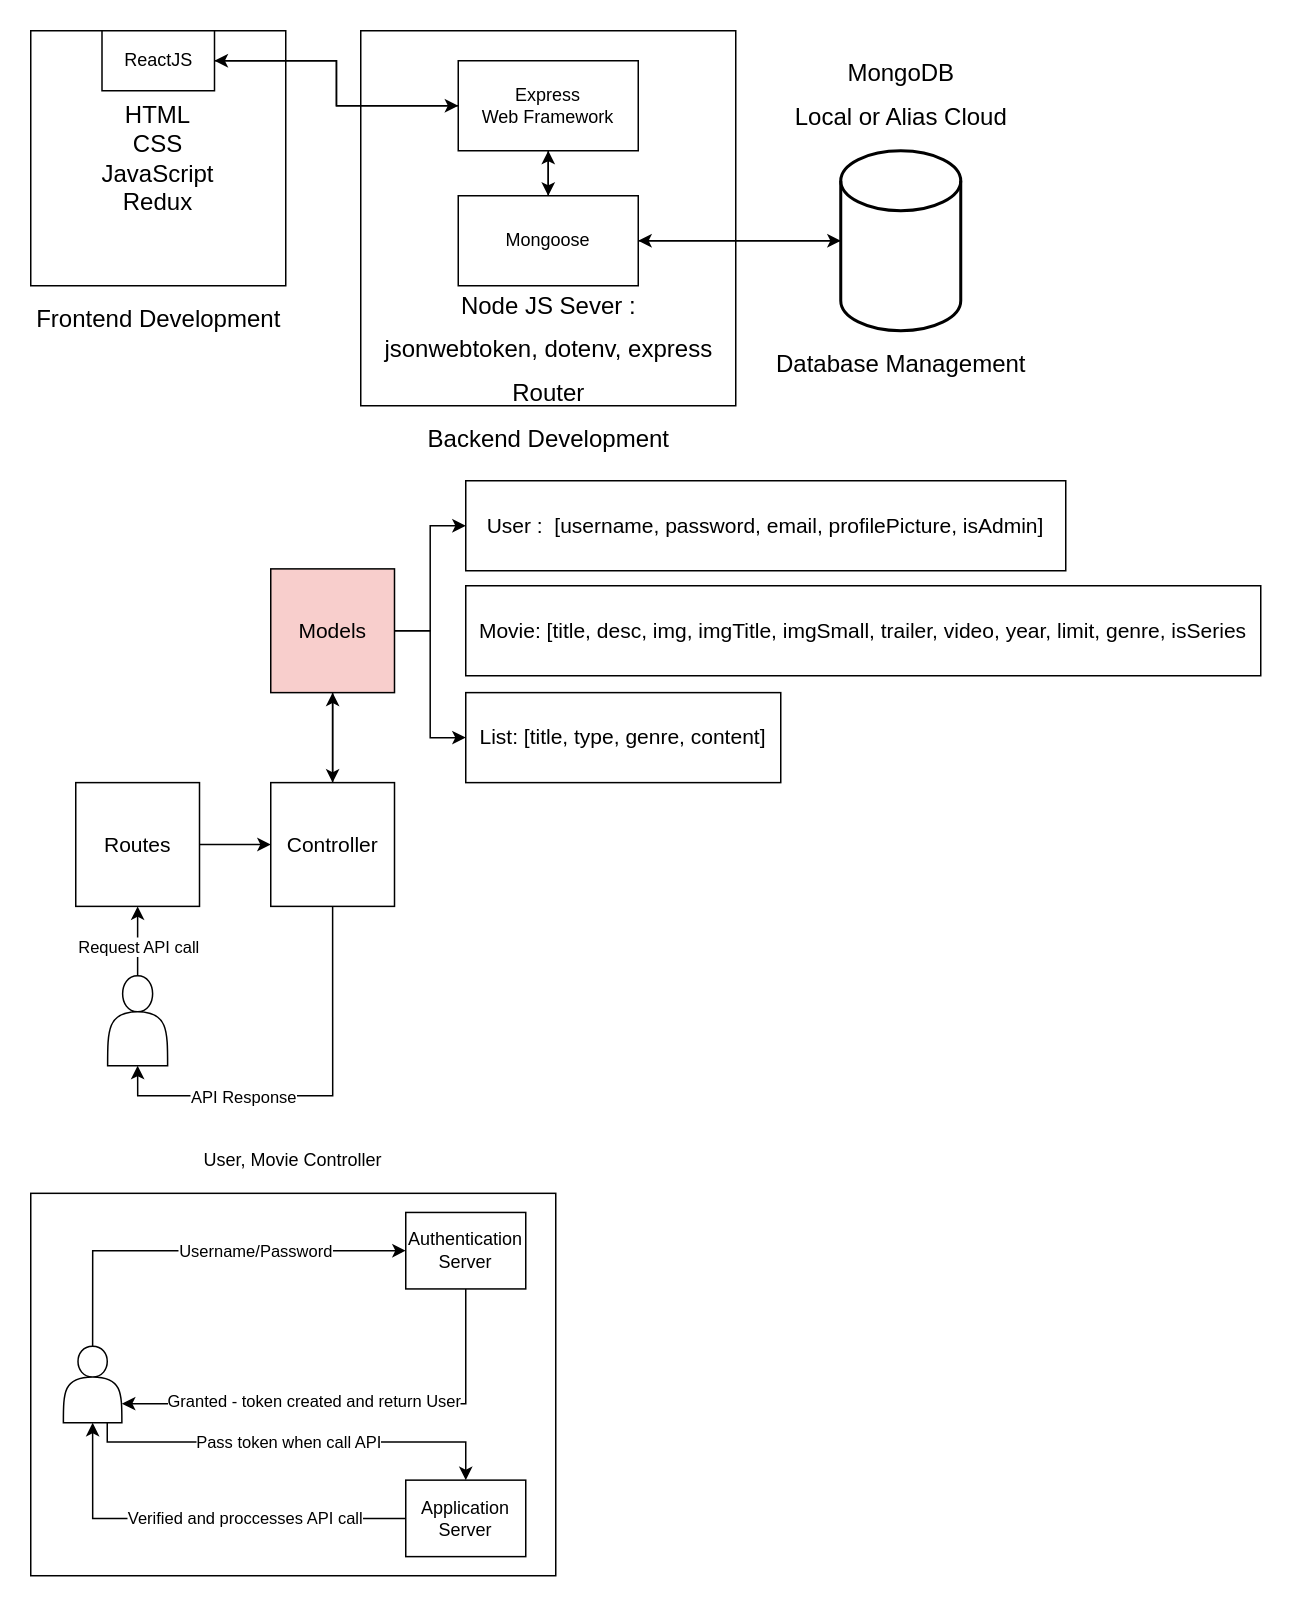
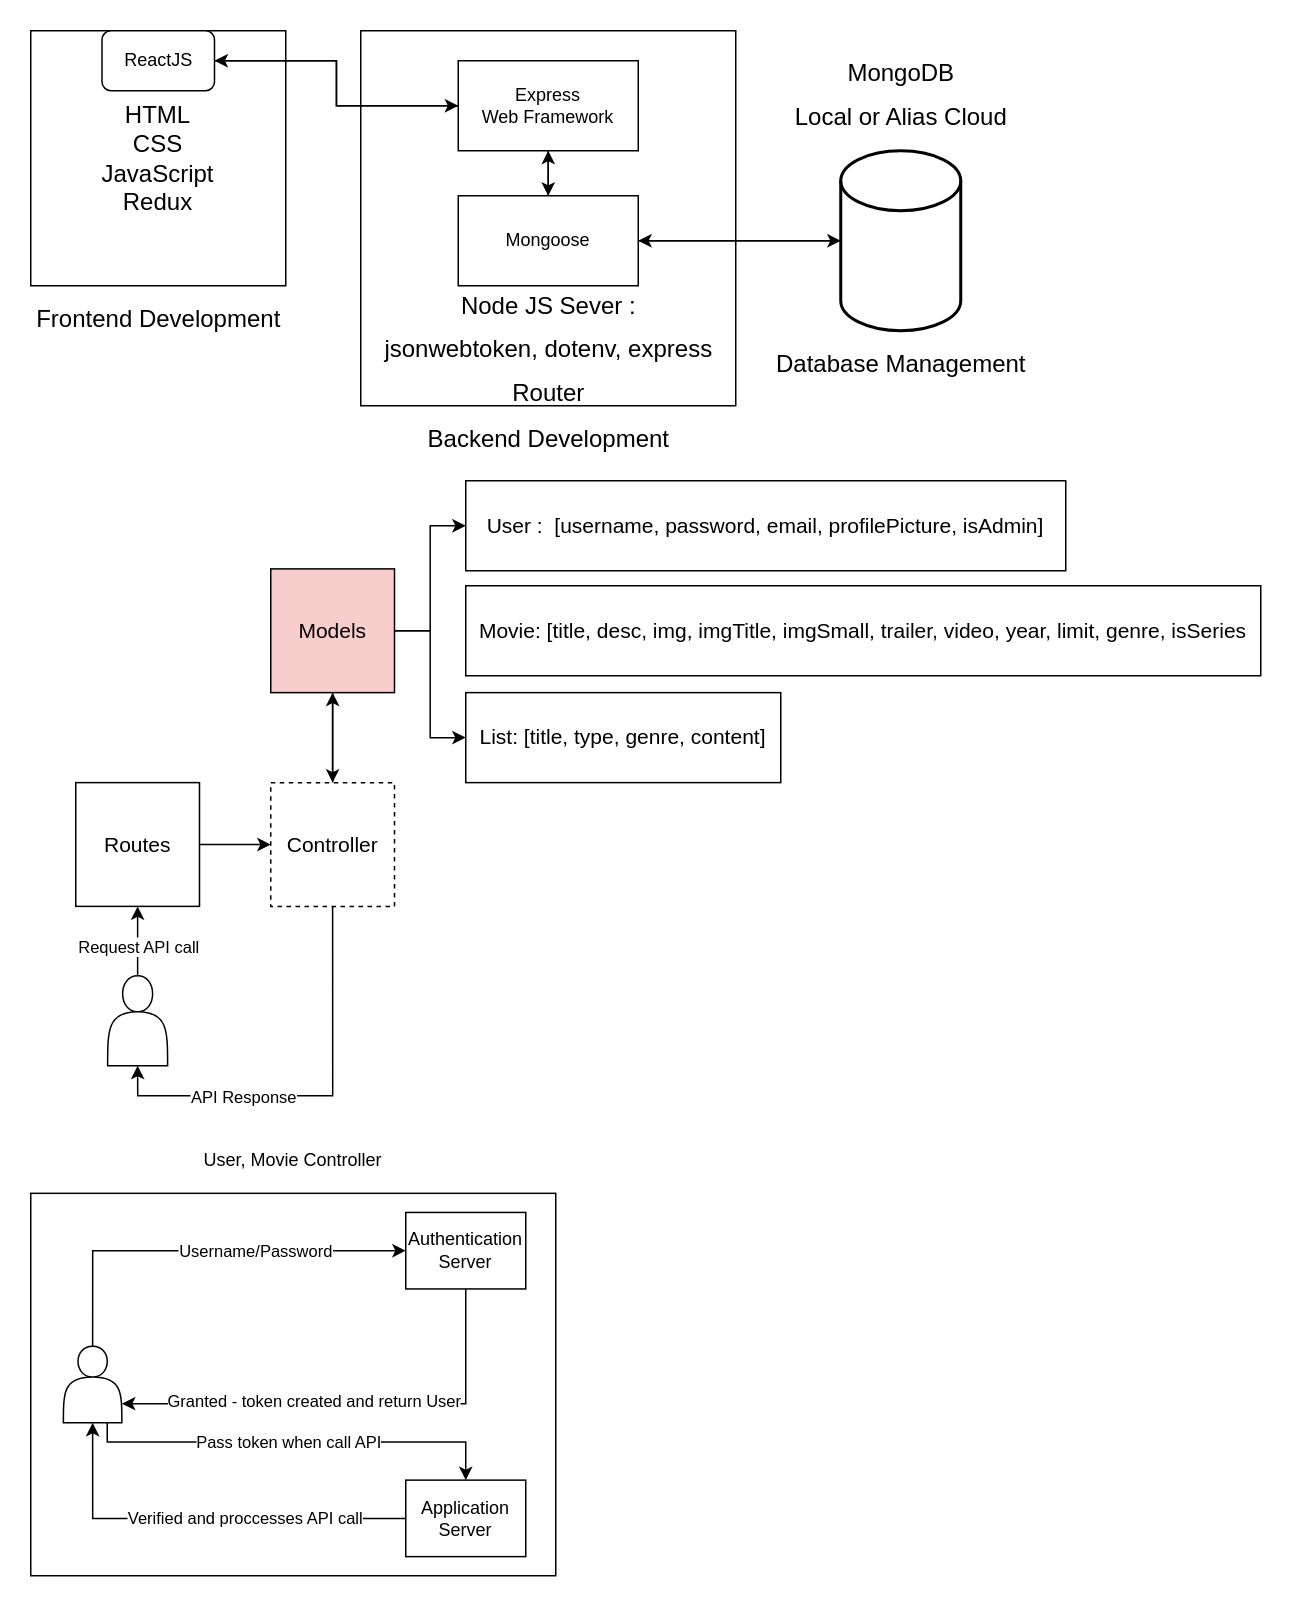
node "ReactJS": shape rectangle -> rounded rectangle
node "Controller": style solid -> dashed
